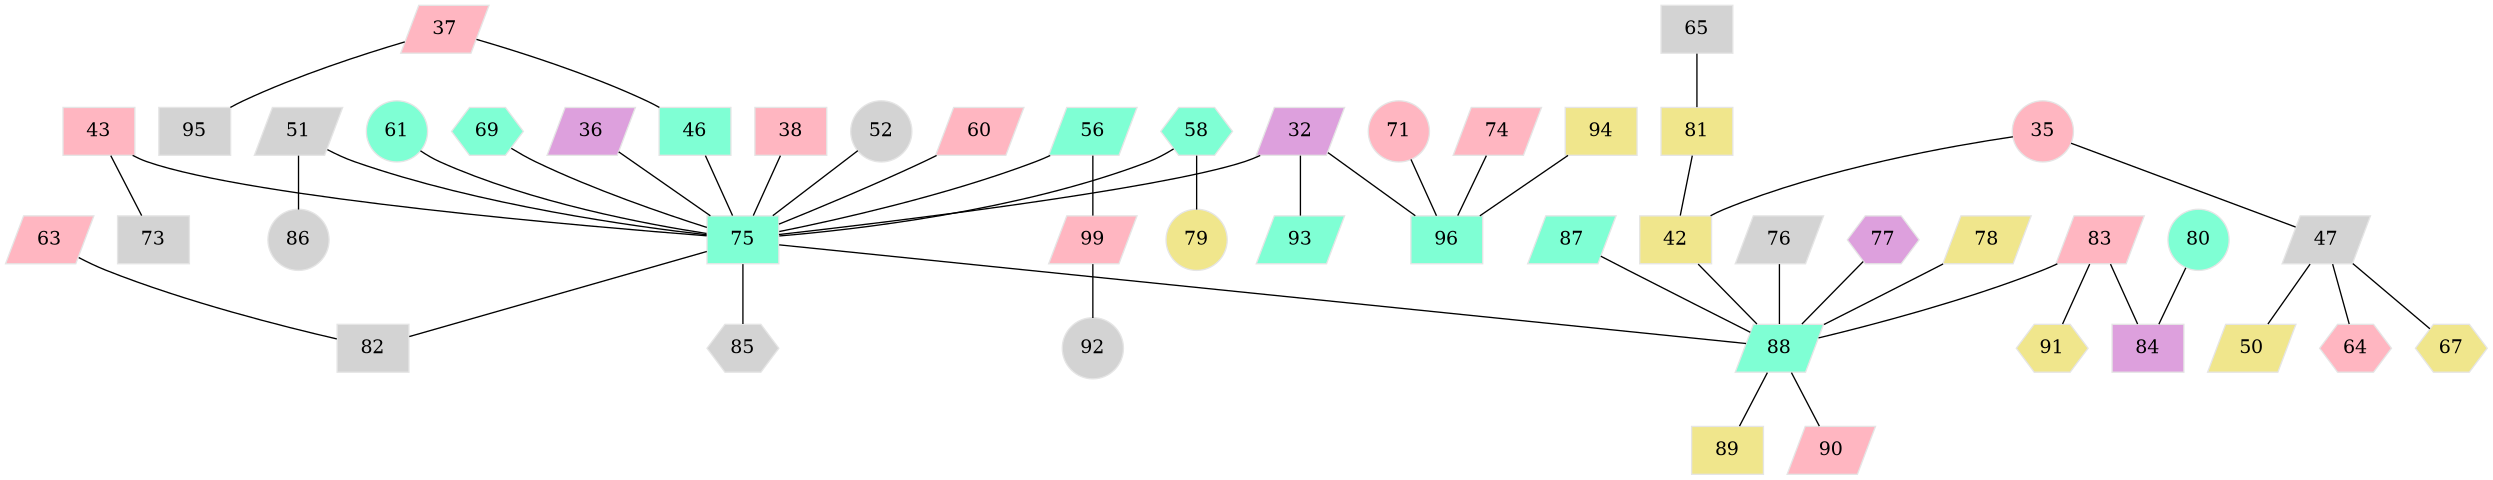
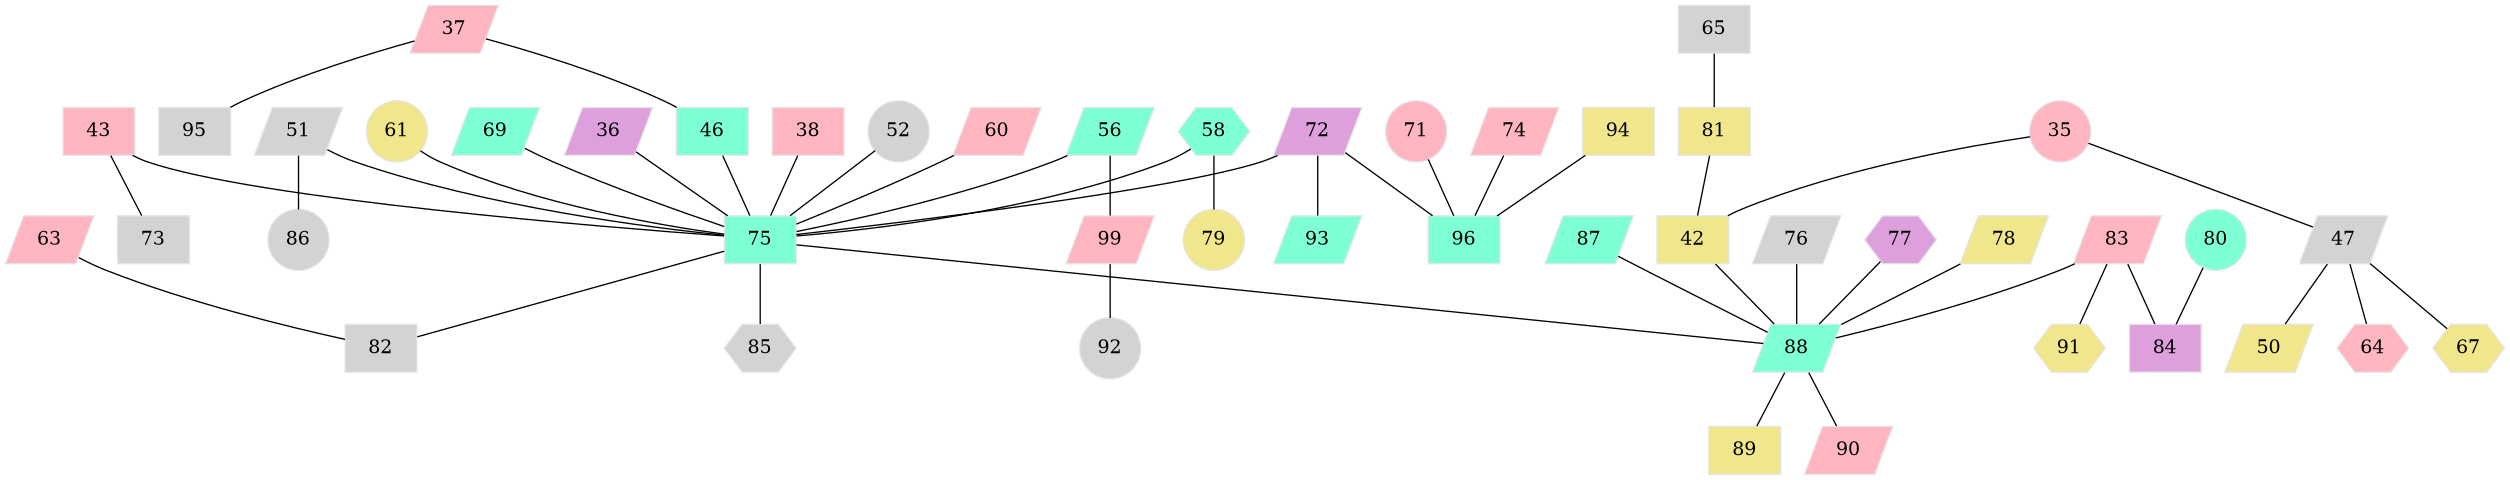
node "61": fillcolor aquamarine -> khaki
node "69": shape hexagon -> parallelogram
node "32": label "32" -> "72"
